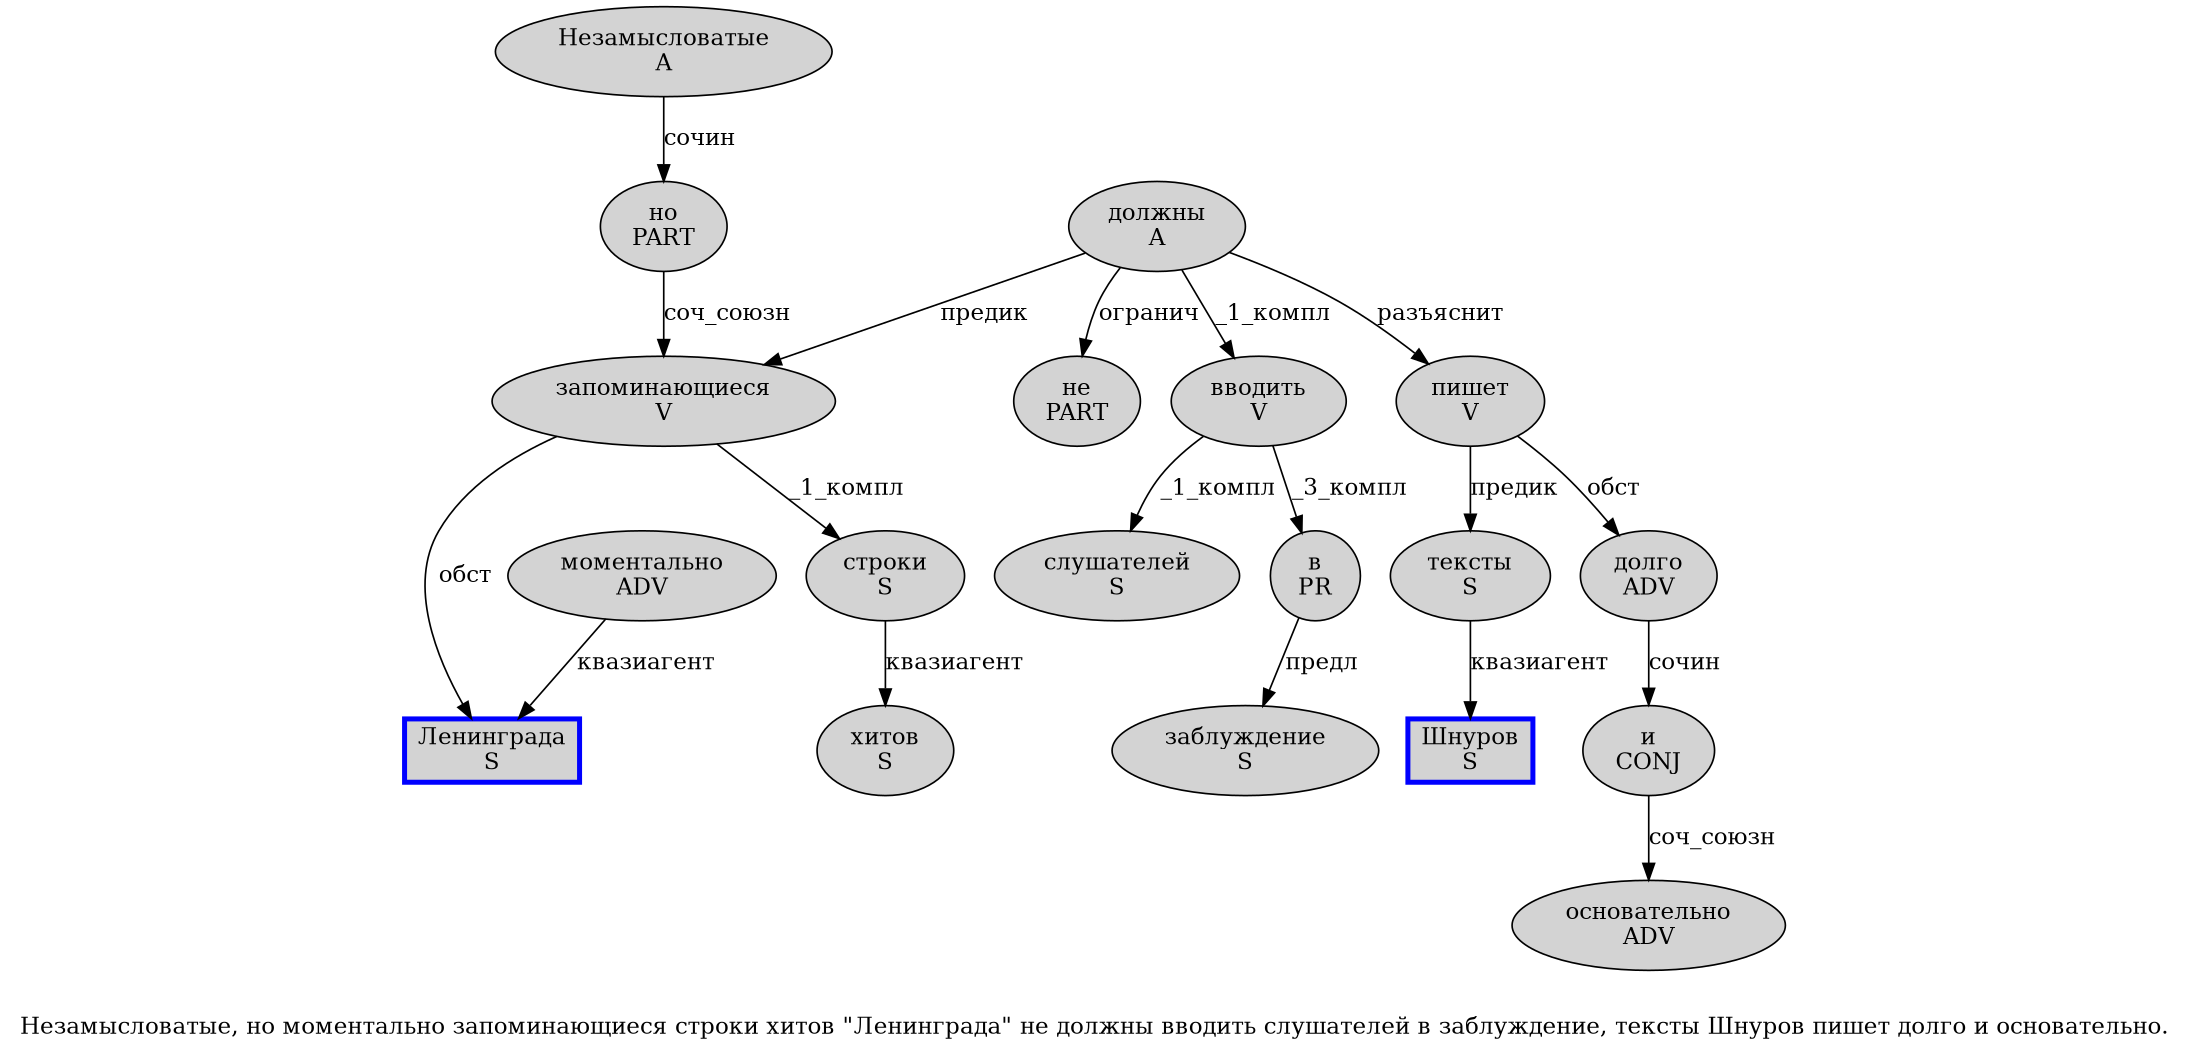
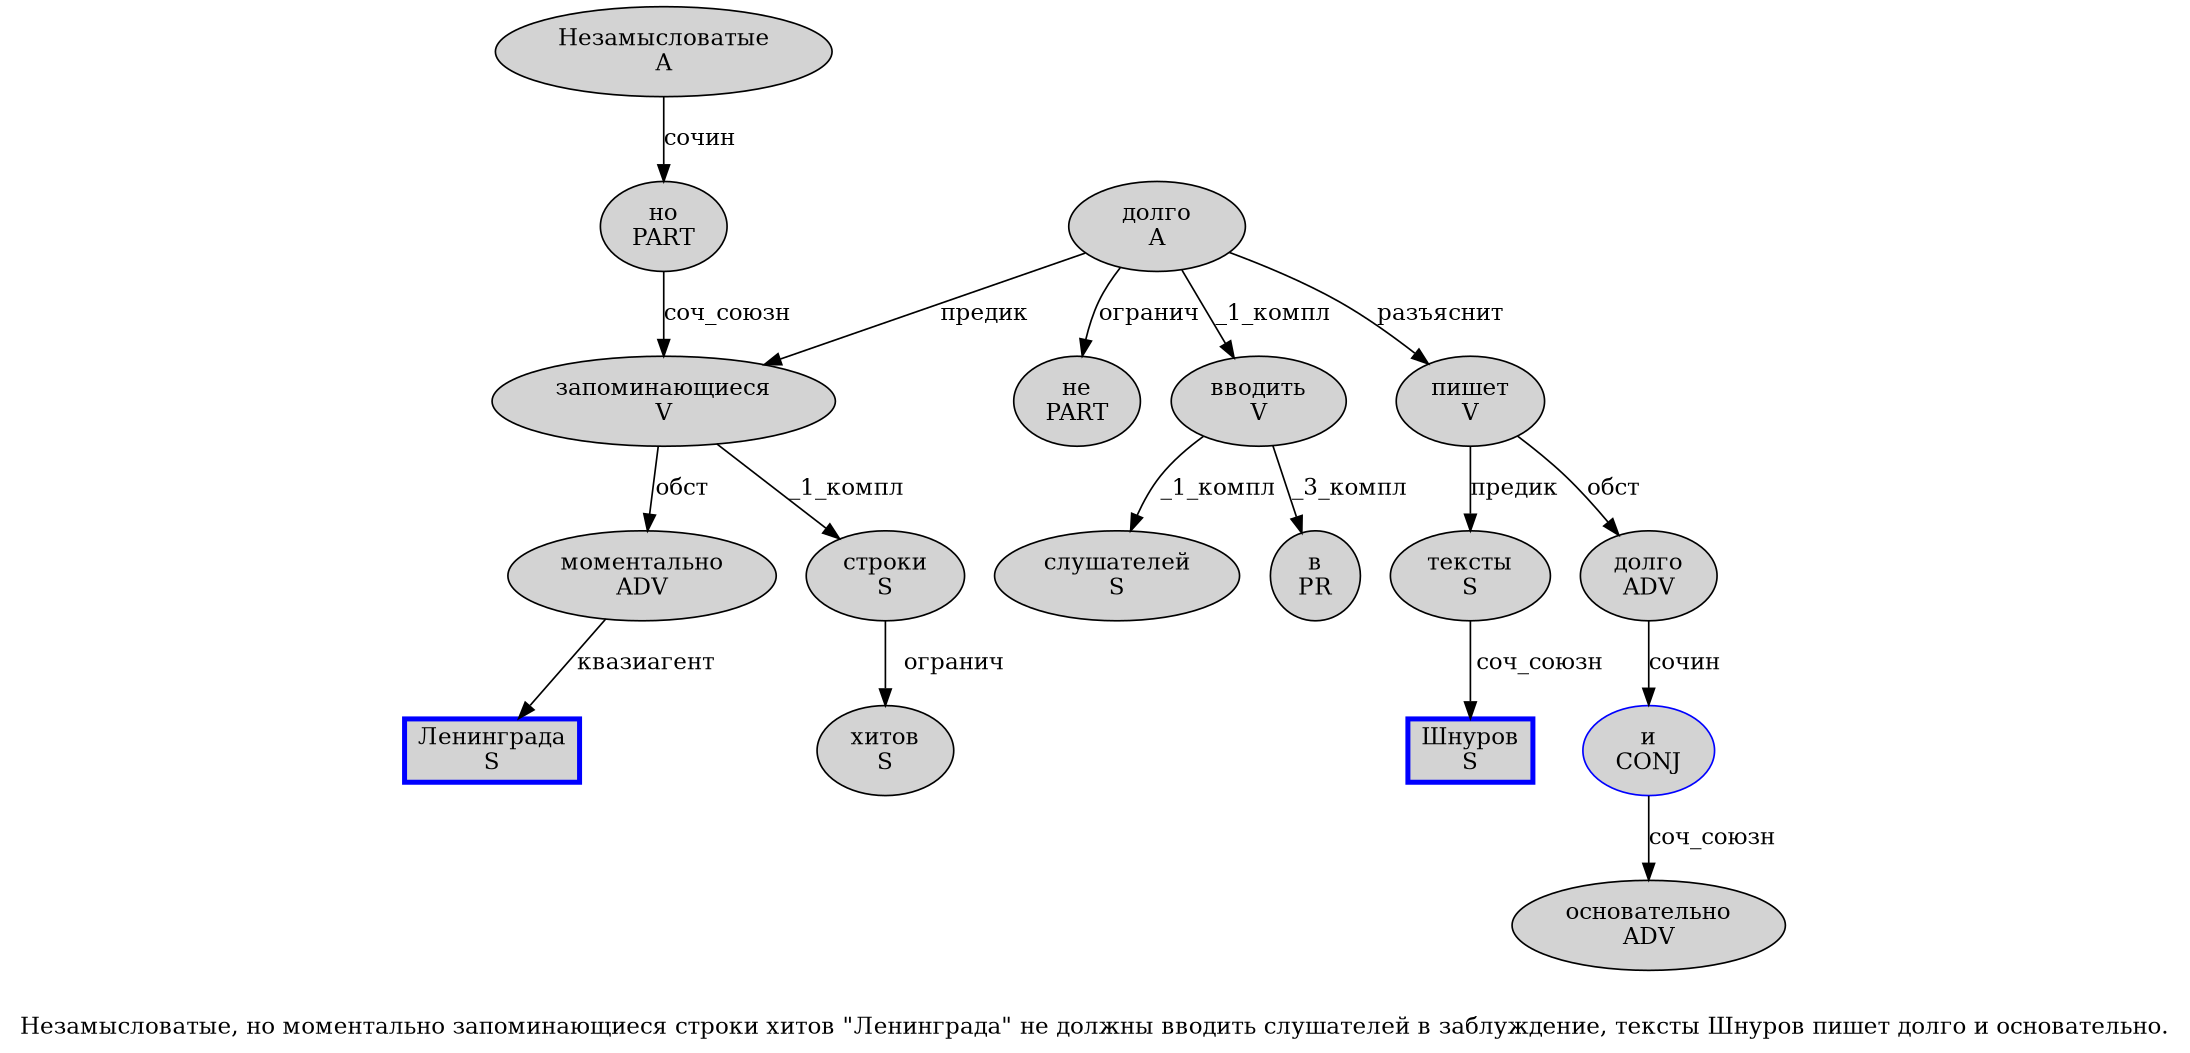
node "должны A": label "должны A" -> "долго A"
edge "запоминающиеся V" -> "Ленинграда S": now "запоминающиеся V" -> "моментально ADV"
edge "строки S" -> "хитов S": label "квазиагент" -> "огранич"
edge "тексты S" -> "Шнуров S": label "квазиагент" -> "соч_союзн"
node "заблуждение S": removed
node "и CONJ": color black -> blue
